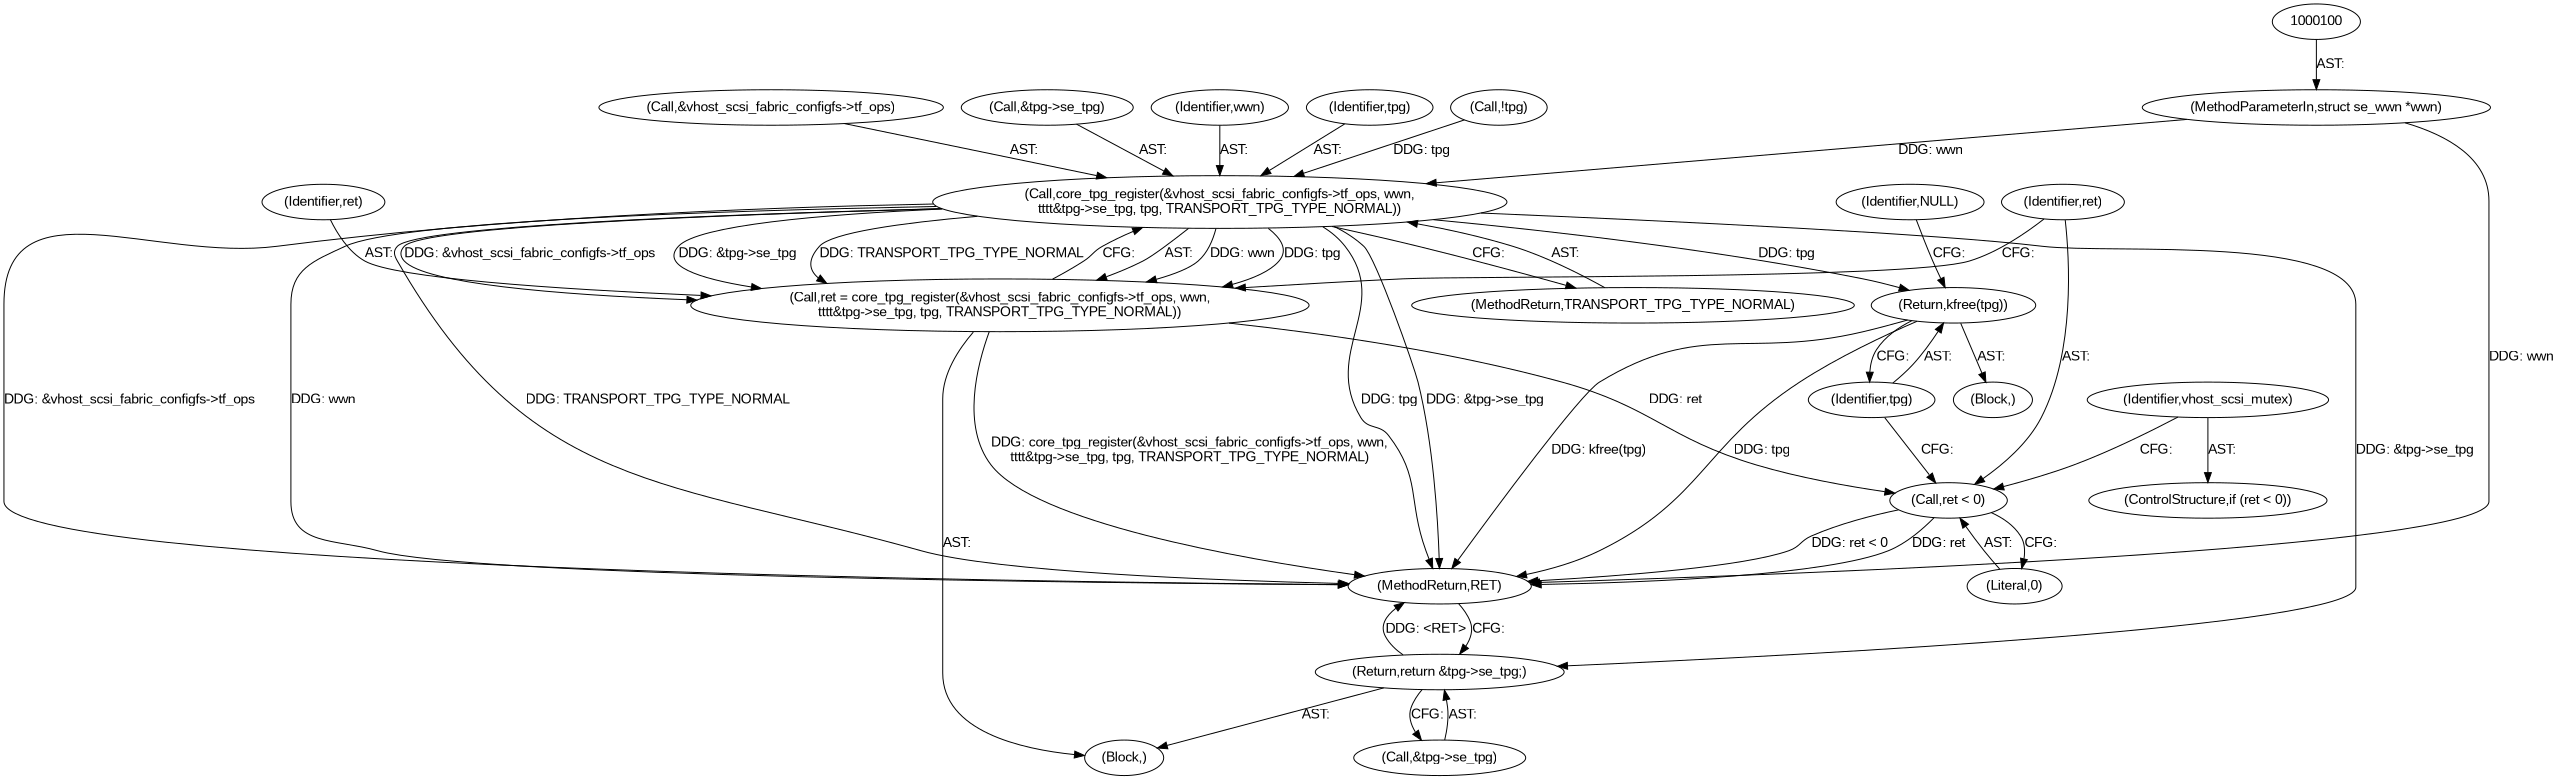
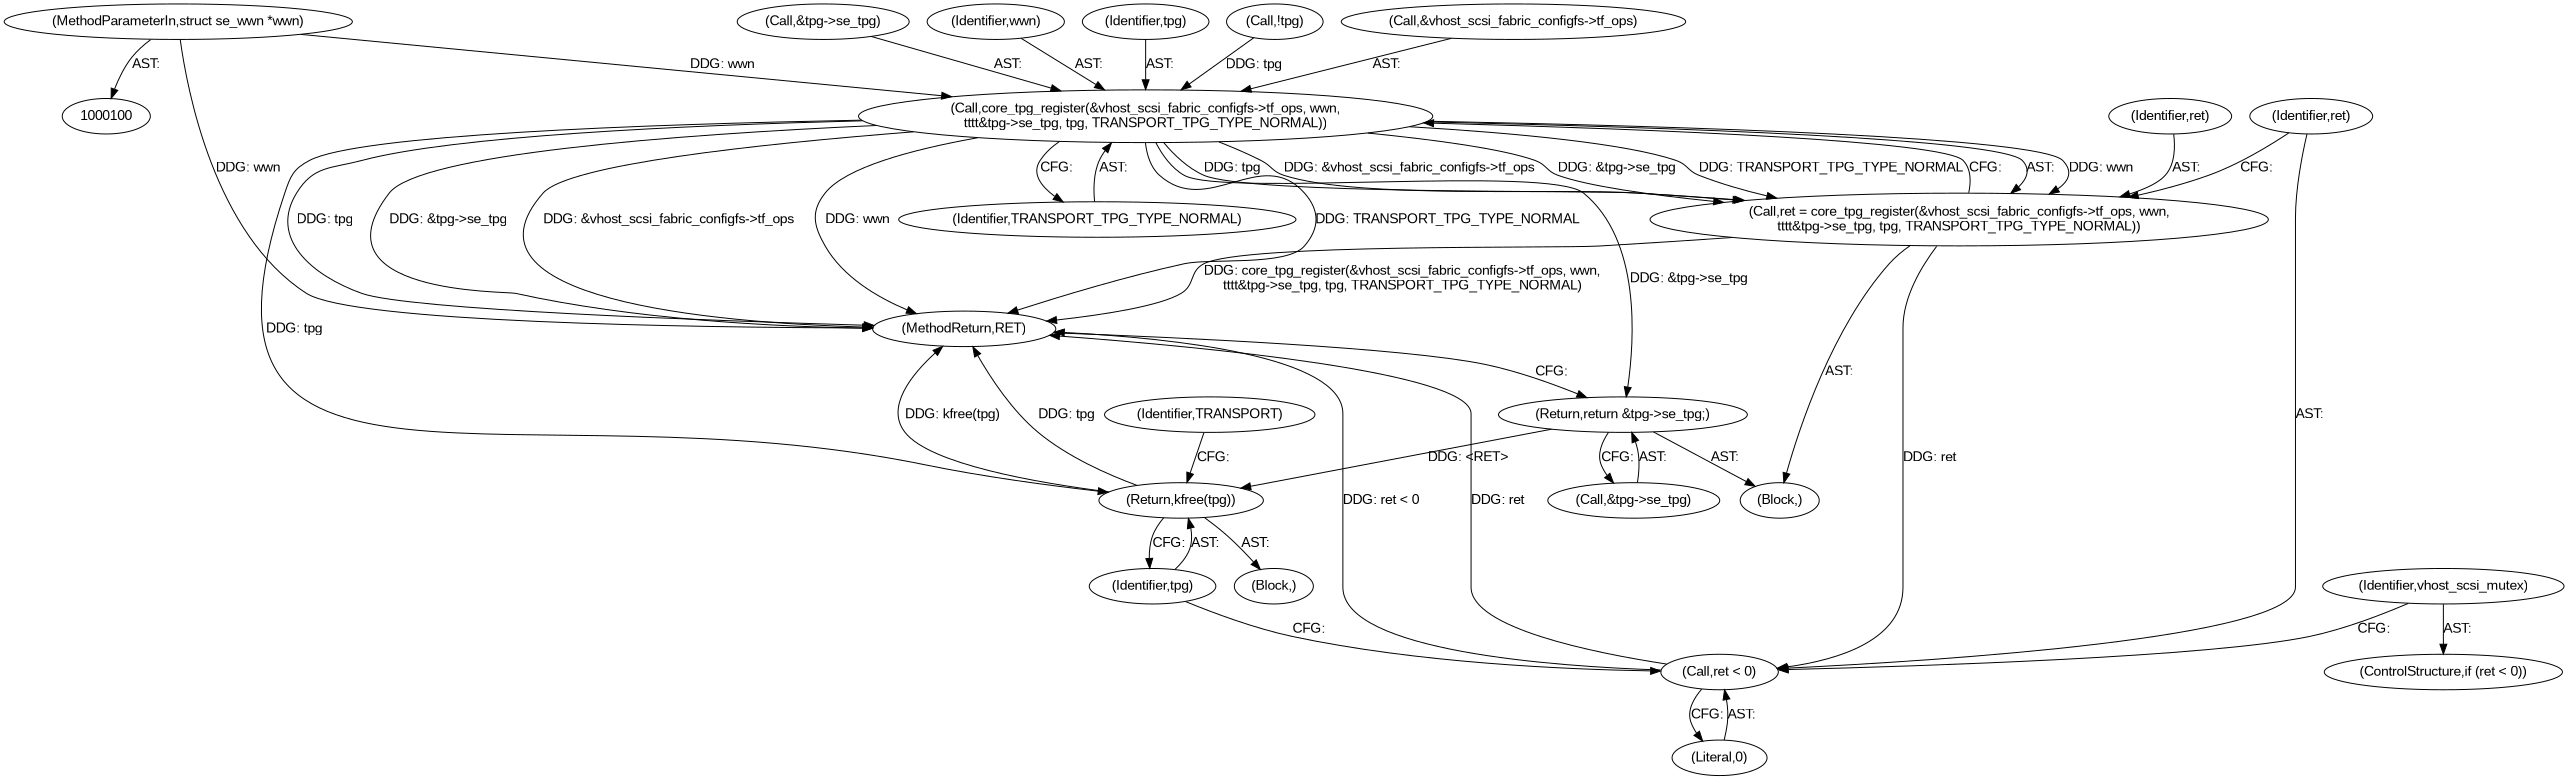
edge "1000100" -> "(MethodParameterIn,struct se_wwn *wwn)": reversed
node "(Identifier,NULL)": label "(Identifier,NULL)" -> "(Identifier,TRANSPORT)"
node "(MethodReturn,TRANSPORT_TPG_TYPE_NORMAL)": label "(MethodReturn,TRANSPORT_TPG_TYPE_NORMAL)" -> "(Identifier,TRANSPORT_TPG_TYPE_NORMAL)"
edge "(Return,return &tpg->se_tpg;)" -> "(MethodReturn,RET)": now "(Return,return &tpg->se_tpg;)" -> "(Return,kfree(tpg))"
